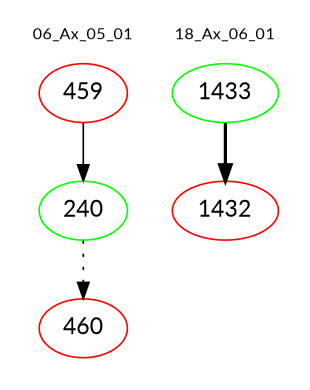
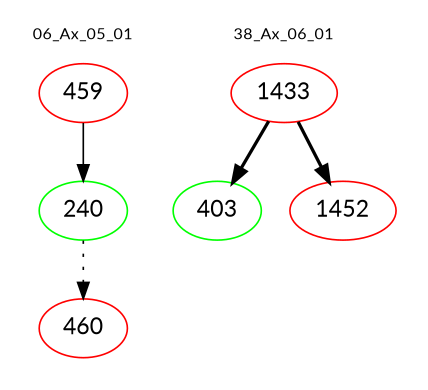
cluster "18_Ax_06_01": label "18_Ax_06_01" -> "38_Ax_06_01"
node "1433": color green -> red
node "403": added
node "1432": label "1432" -> "1452"
